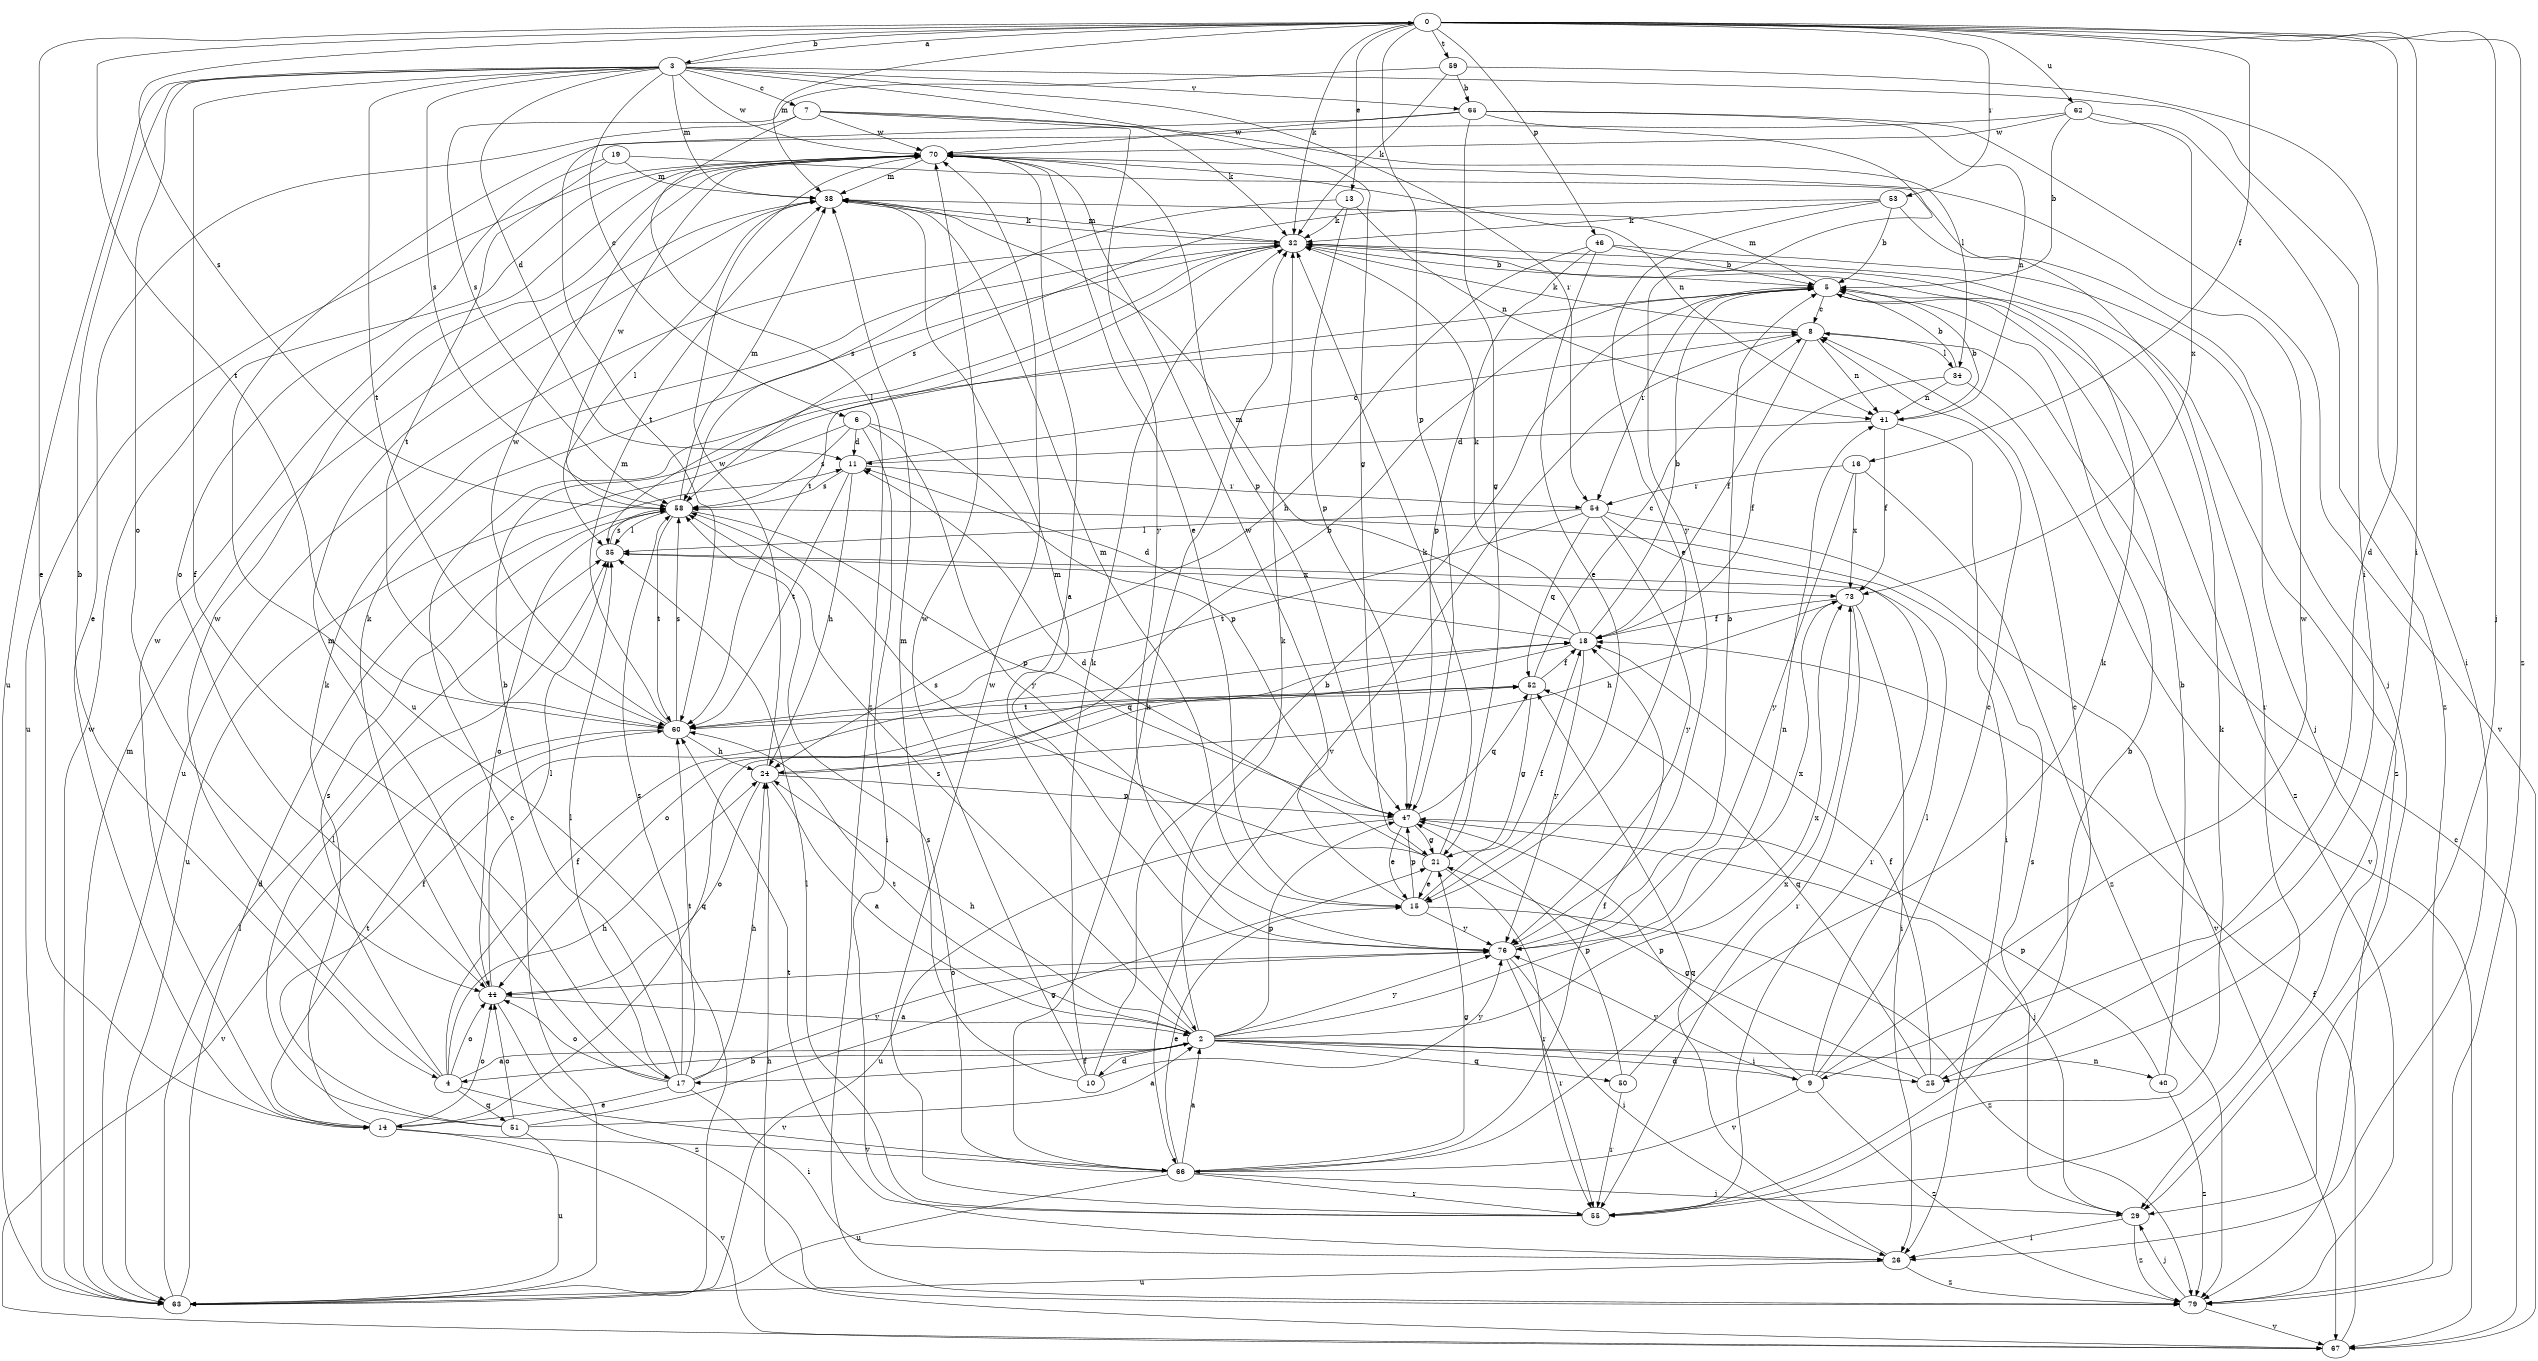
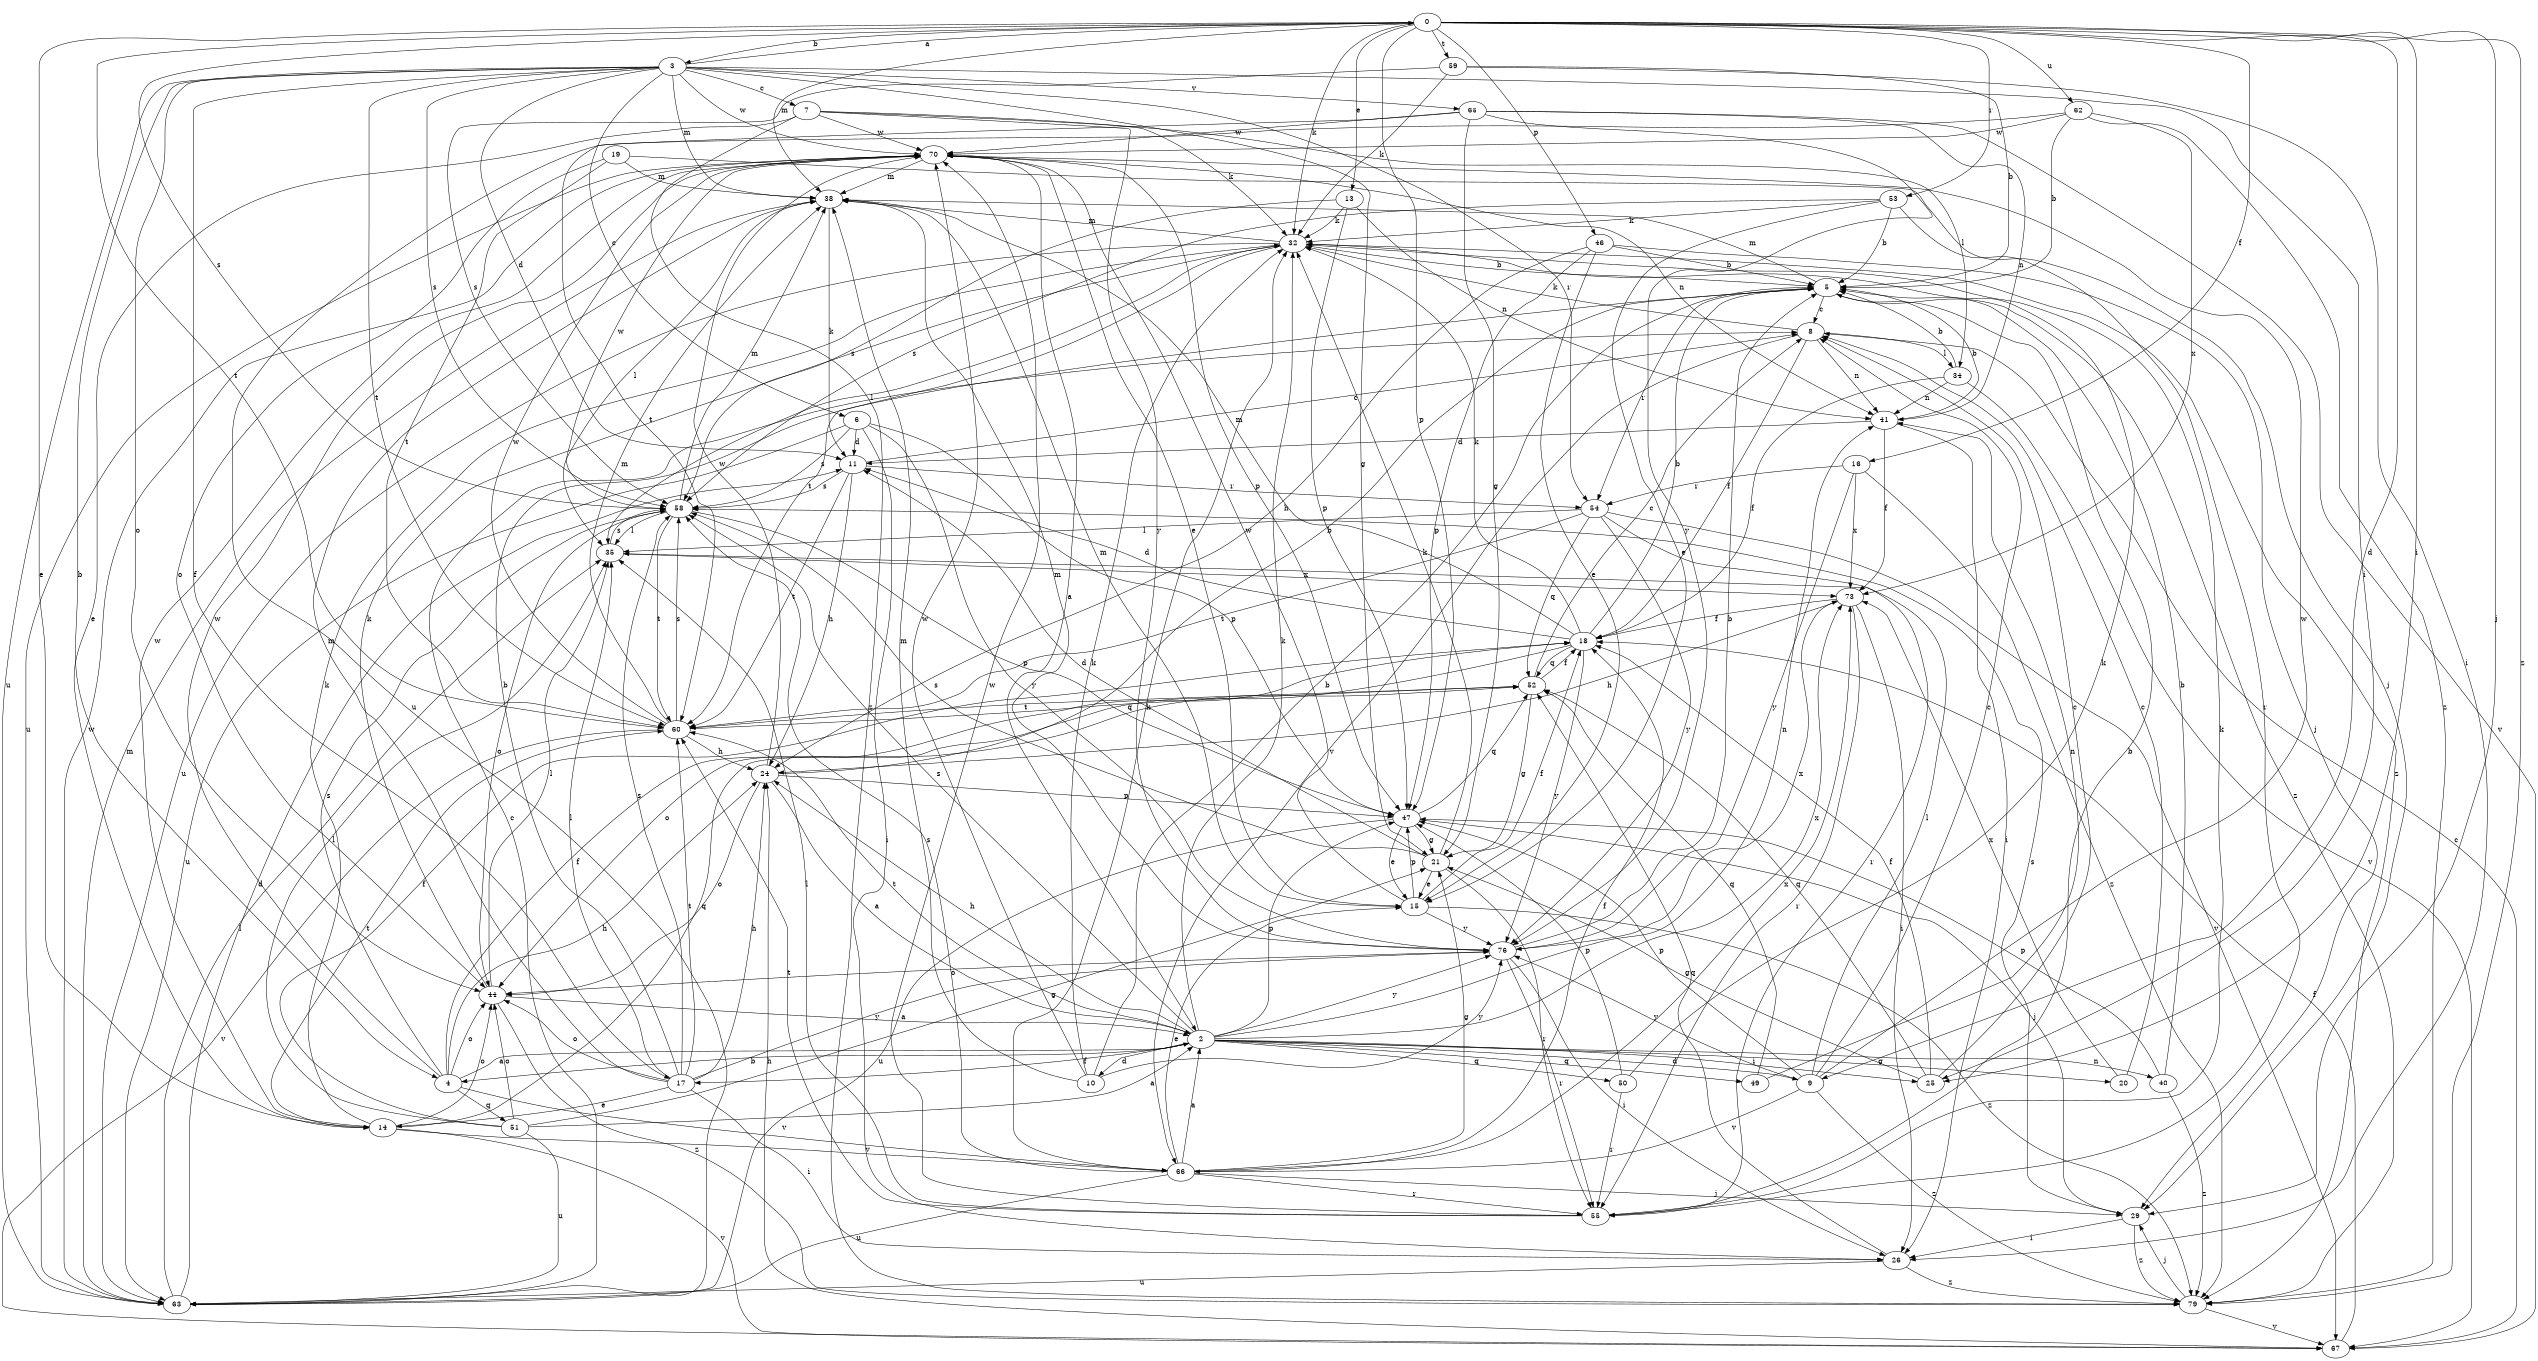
edge "59" -> "65": now "59" -> "5"
edge "38" -> "32": now "38" -> "11"
edge "18" -> "52": added, label "q"
node "49": added
node "20": added
